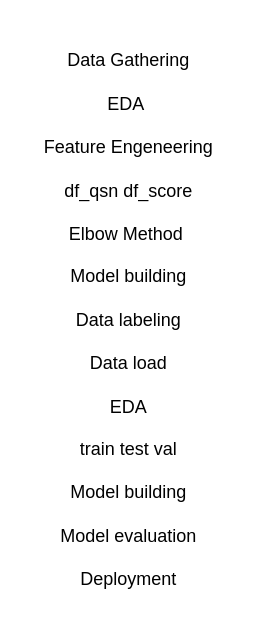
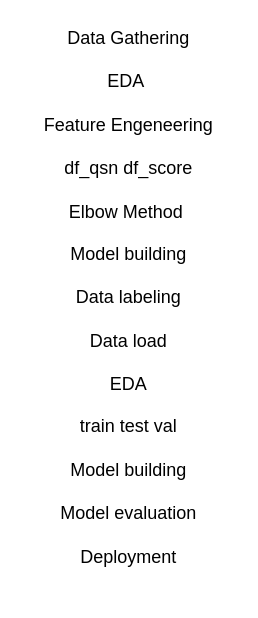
node "Data Gathering EDA Feature Engeneering df_qsn df_score Elbow Method Model building Data labeling Data load EDA train test val Model building Model evaluation Deployment": moved (128, 331) -> (128, 308)
